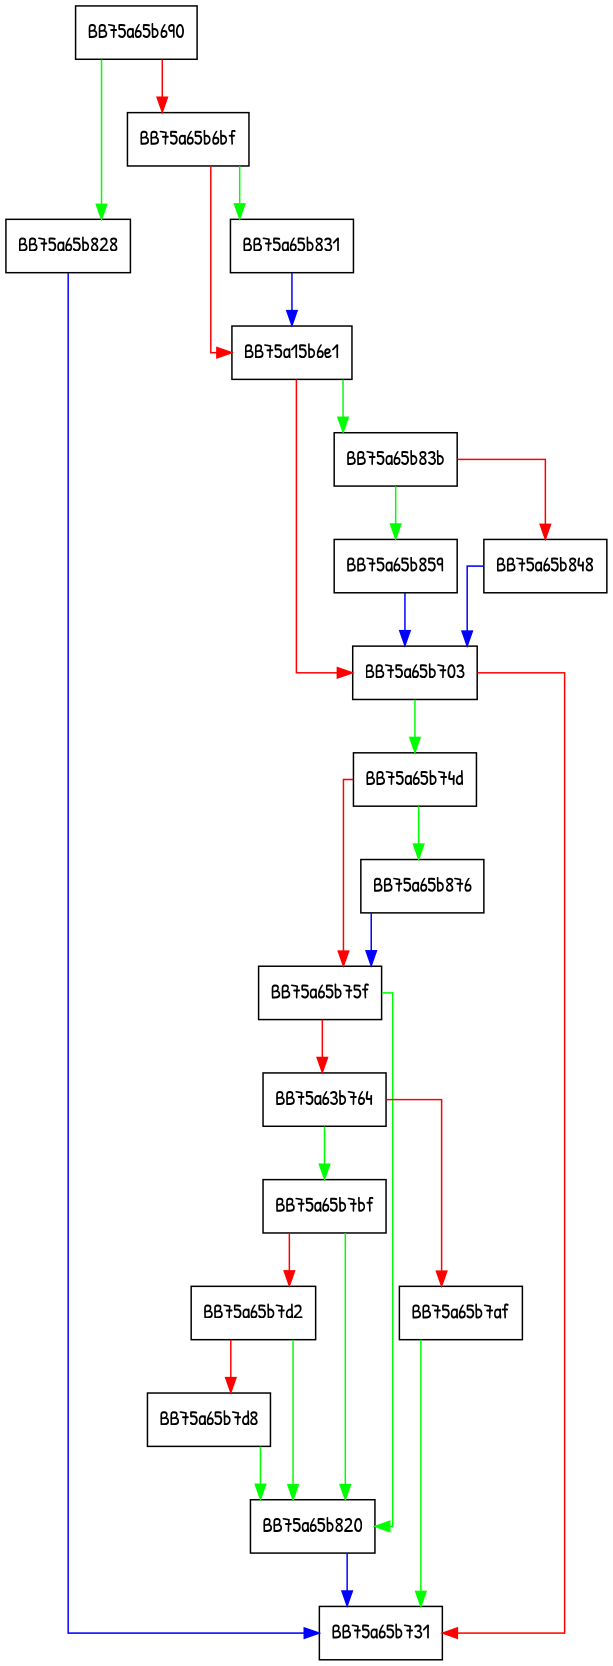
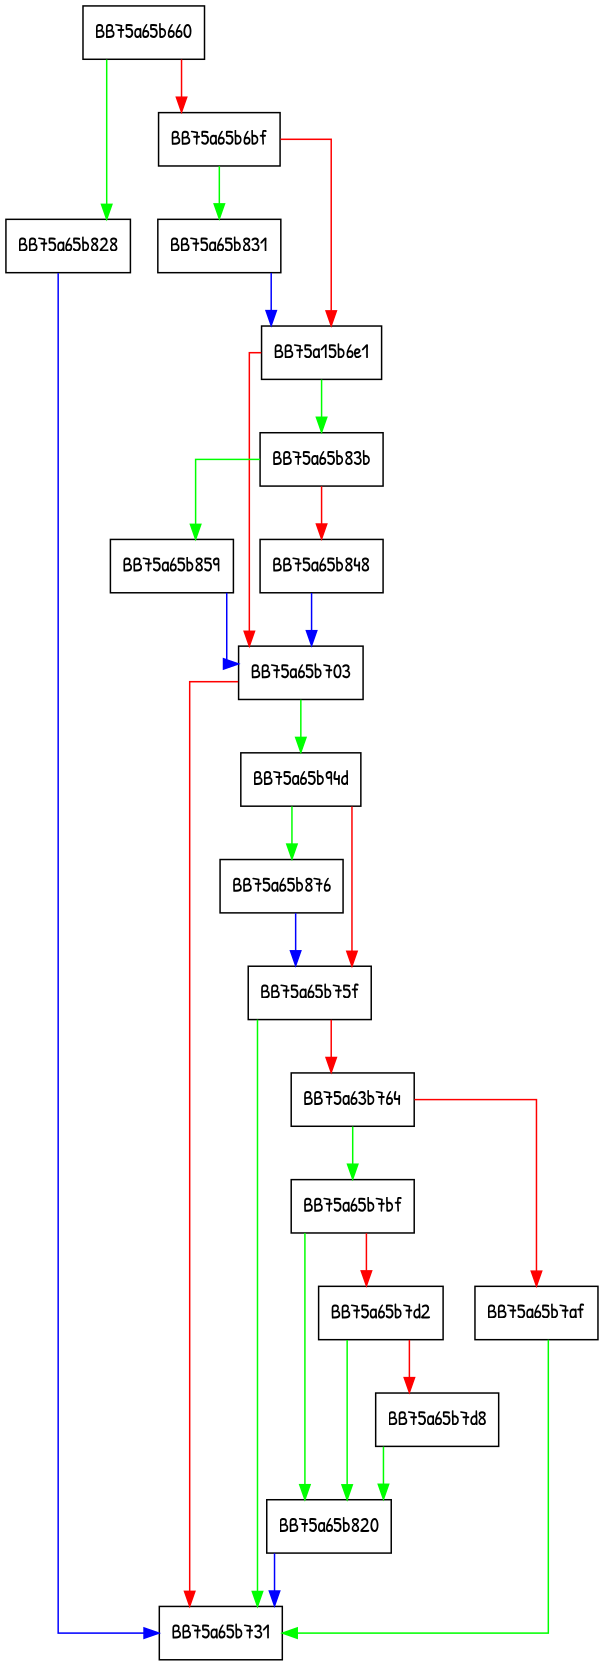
node "BB75a65b690": label "BB75a65b690" -> "BB75a65b660"
node "BB75a65b74d": label "BB75a65b74d" -> "BB75a65b94d"
edge "BB75a65b75f" -> "BB75a65b820": now "BB75a65b75f" -> "BB75a65b731"
